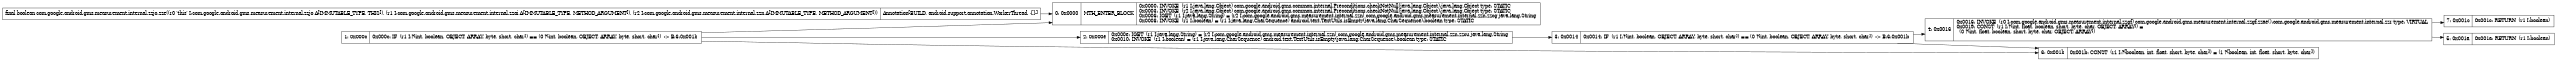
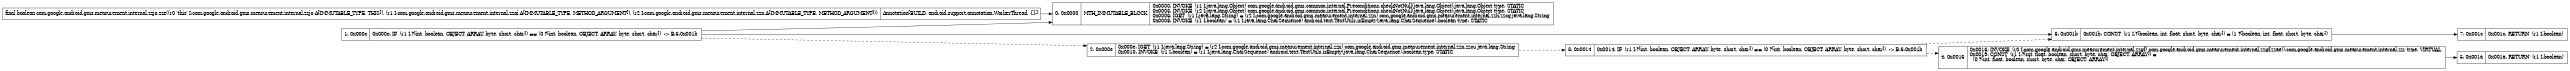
node "0: 0x0000": text "MTH_ENTER_BLOCK" -> "MTH_IMMUTABLE_BLOCK"
edge "4: 0x0016" -> "7: 0x001c": now "6: 0x001b" -> "7: 0x001c"
edge "3: 0x0014" -> "4: 0x0016": style solid -> dashed
edge "1: 0x000c" -> "2: 0x000e": style solid -> dashed
edge "2: 0x000e" -> "3: 0x0014": style solid -> dashed
edge "3: 0x0014" -> "6: 0x001b": style solid -> dashed
